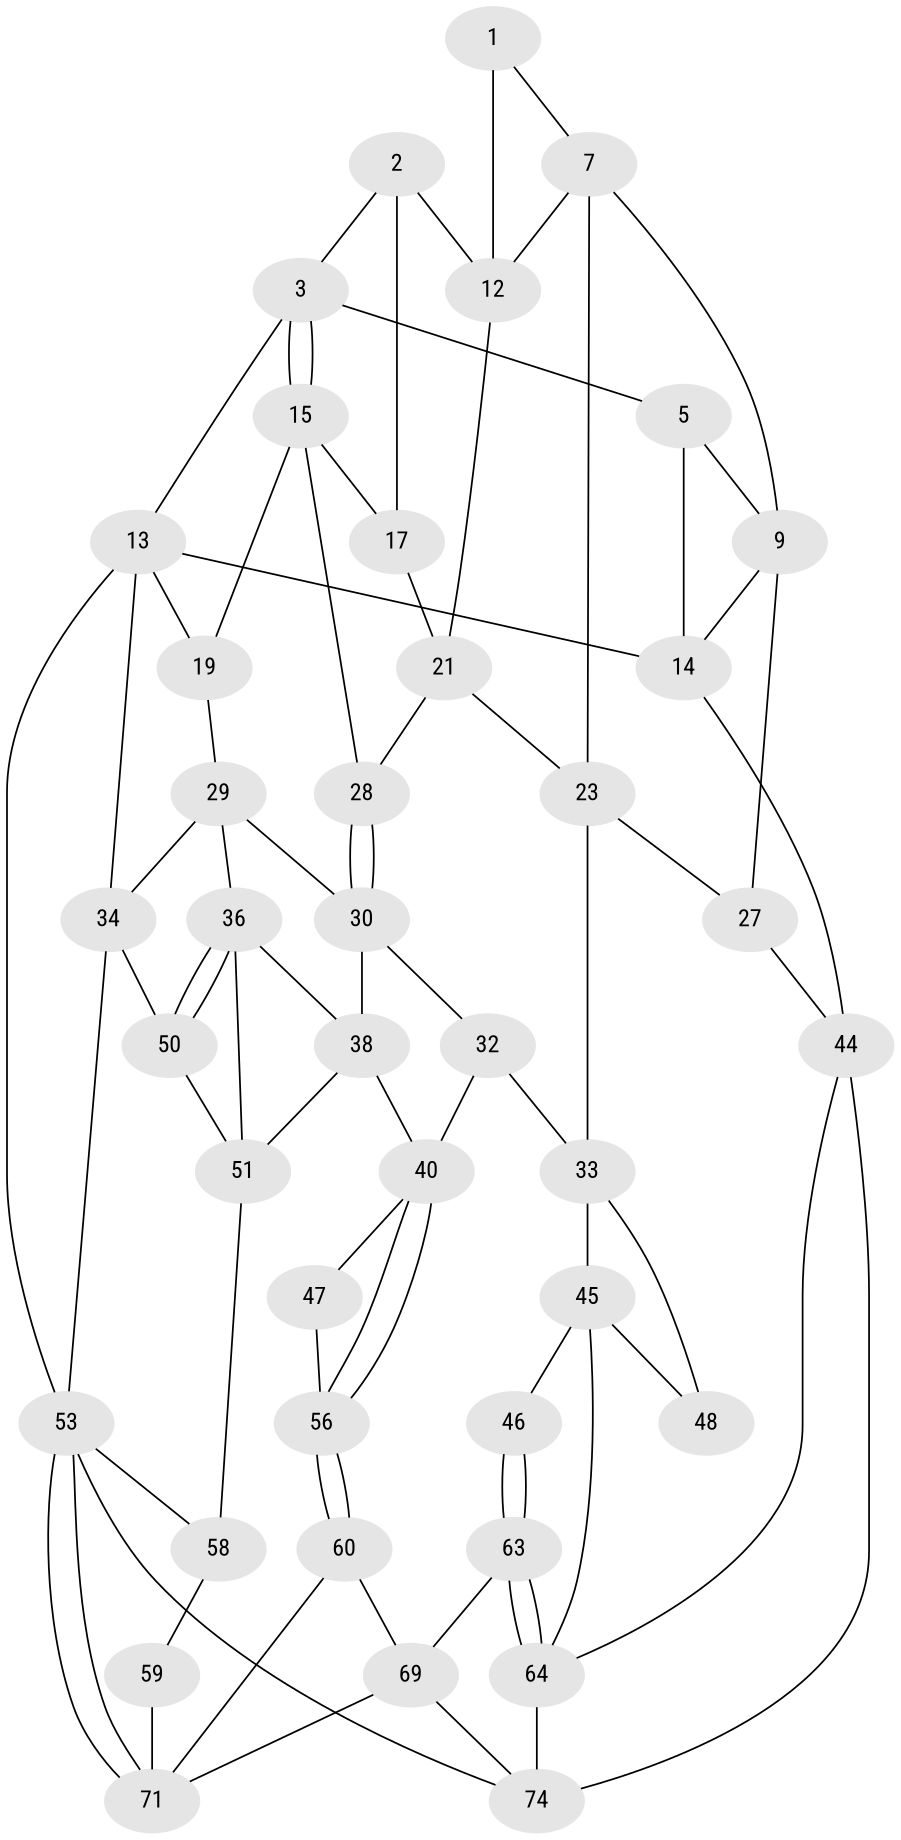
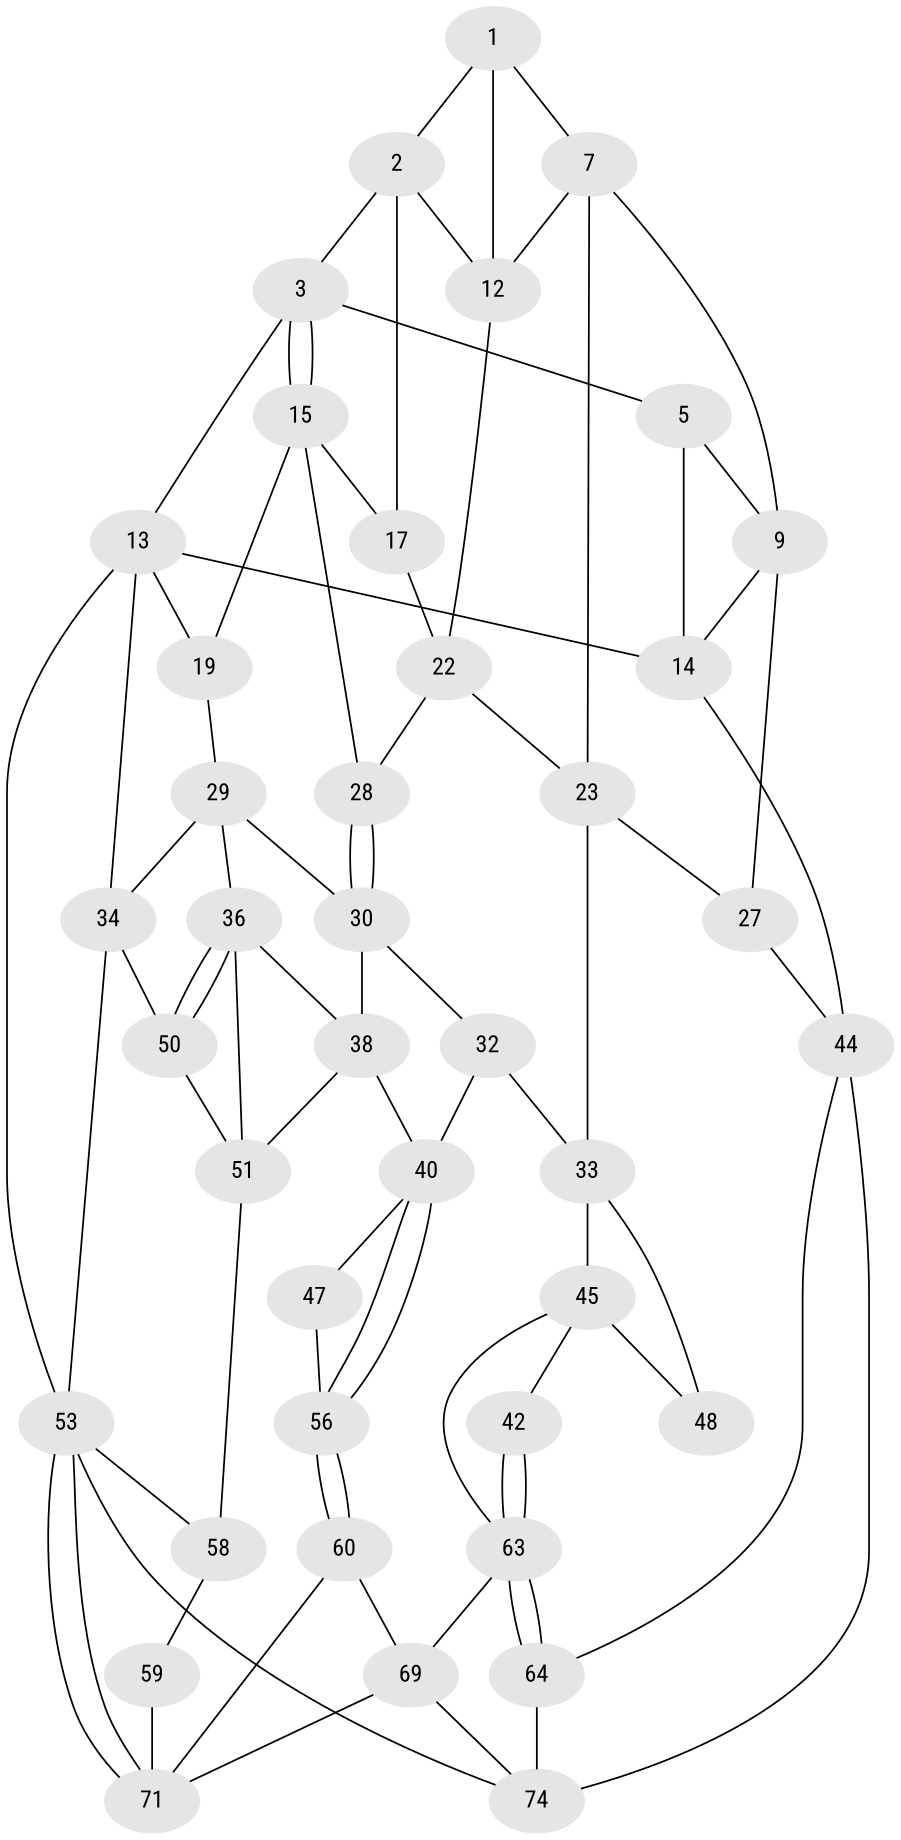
edge "1" -- "2": added
node "21": label "21" -> "22"
node "46": label "46" -> "42"
edge "45" -- "64": now "45" -- "63"
